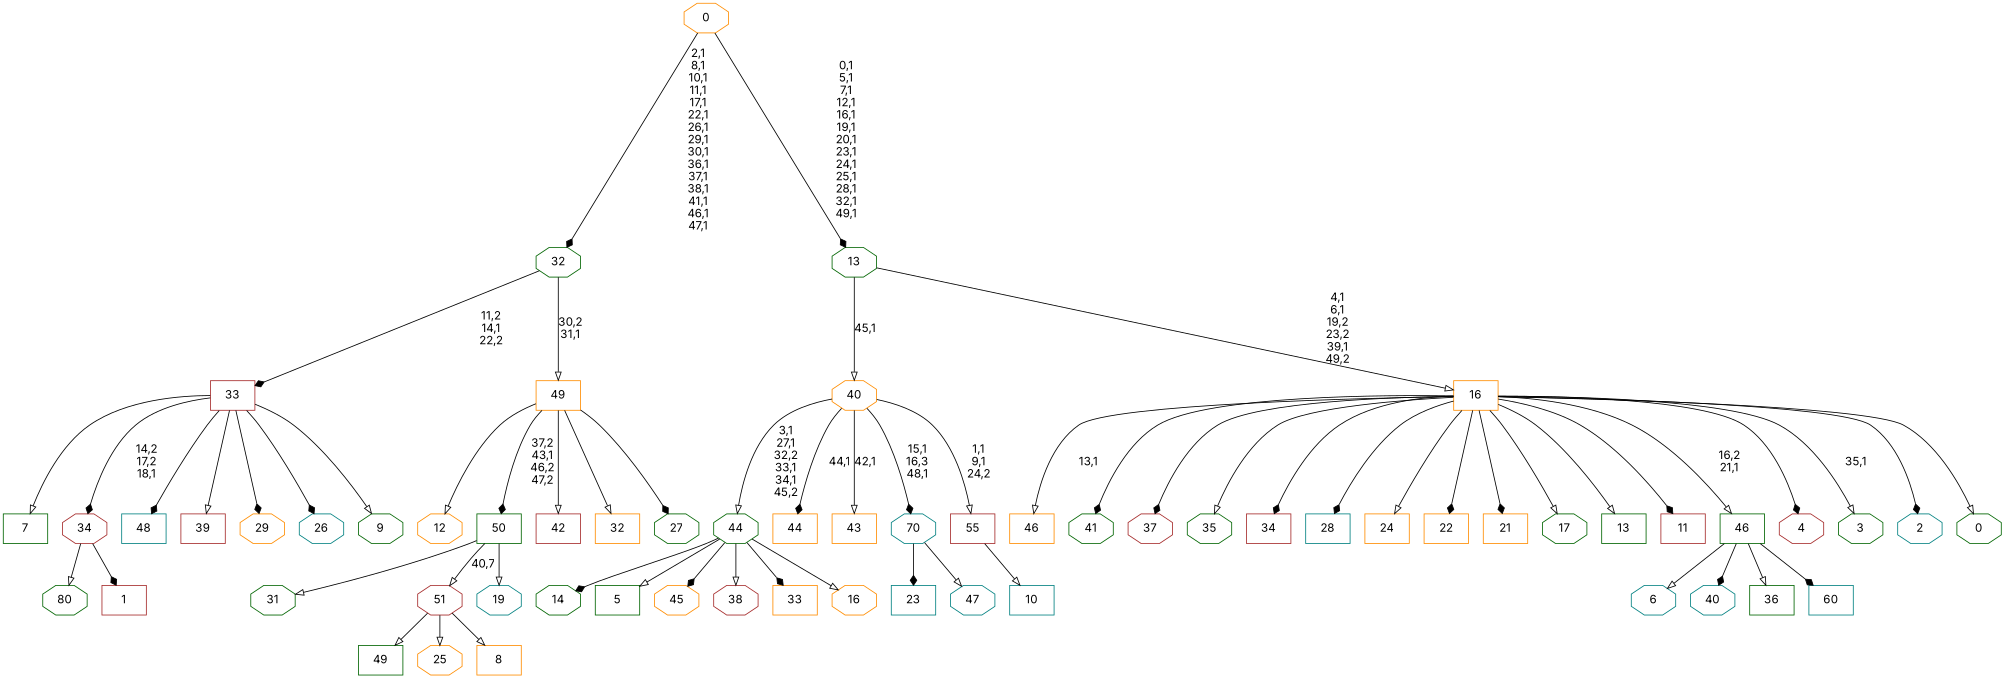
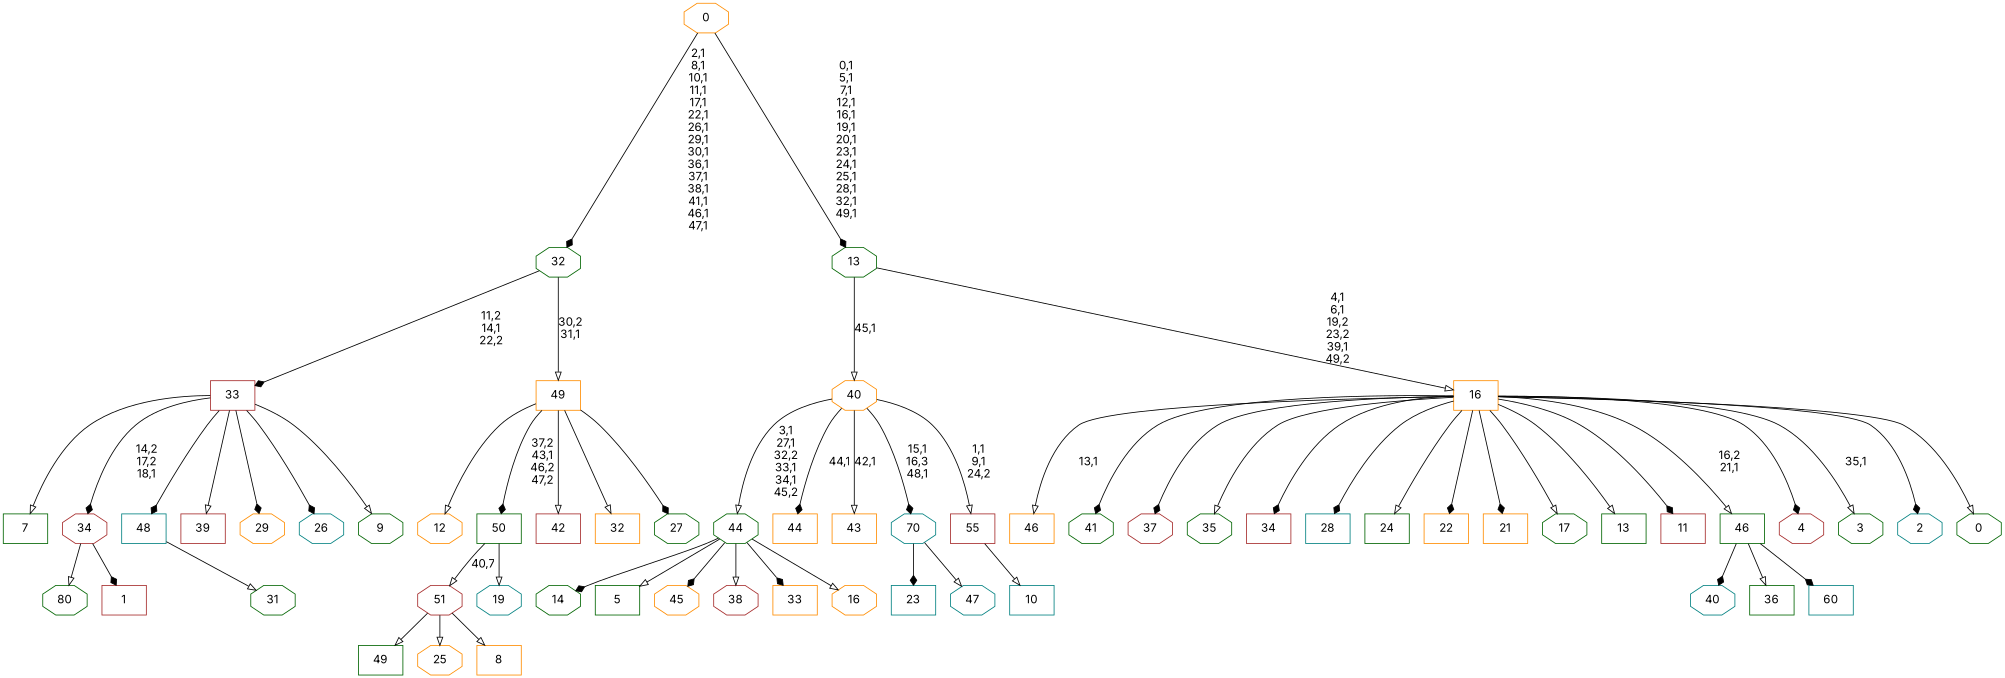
node "24": color darkorange -> darkgreen
edge "50" -> "31": now "48" -> "31"
node "6": removed
